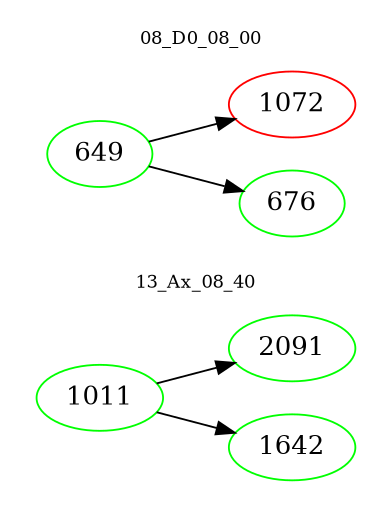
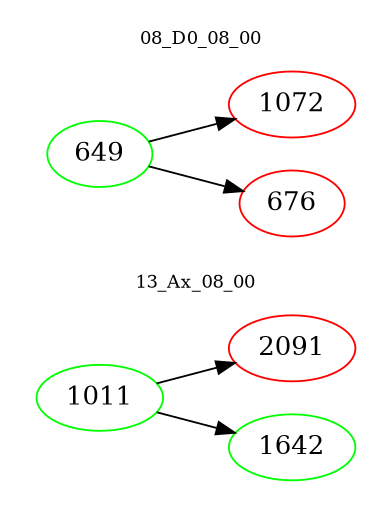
node "676": color green -> red
cluster "13_Ax_08_40": label "13_Ax_08_40" -> "13_Ax_08_00"
node "2091": color green -> red
